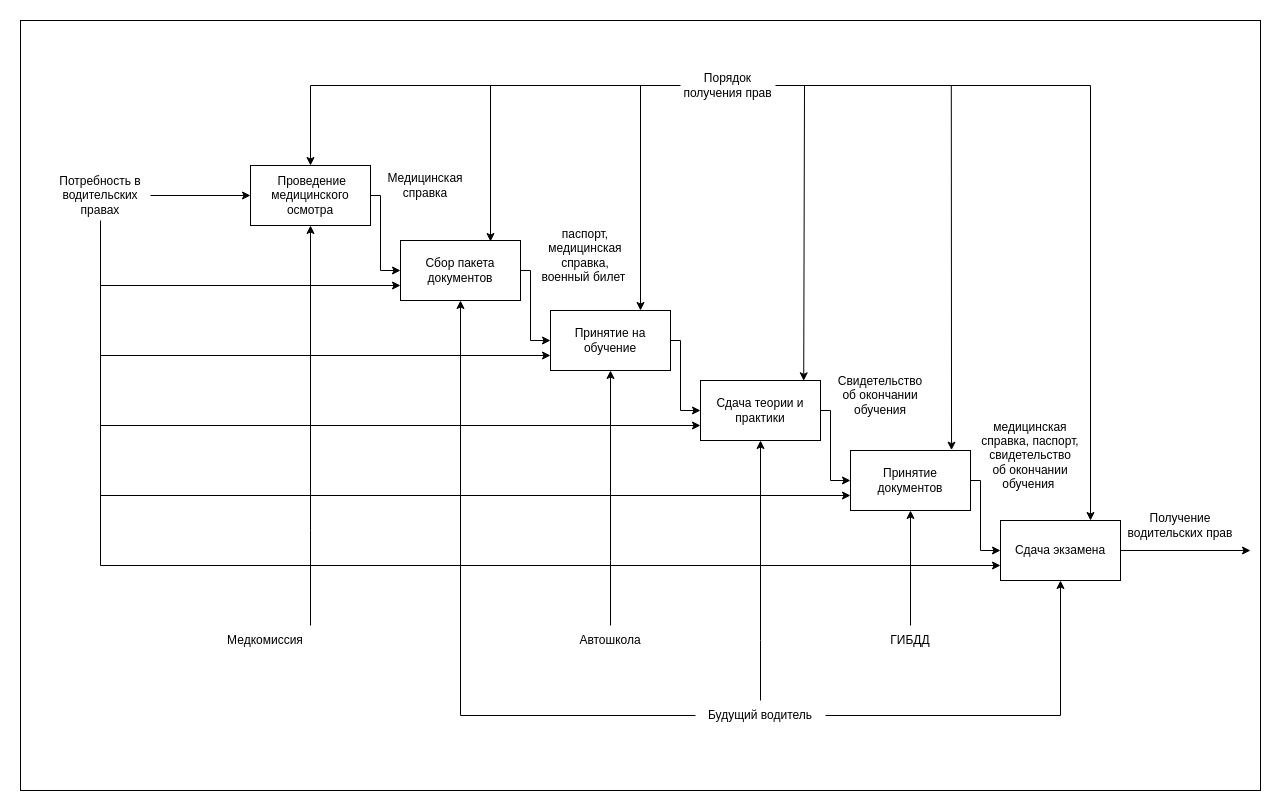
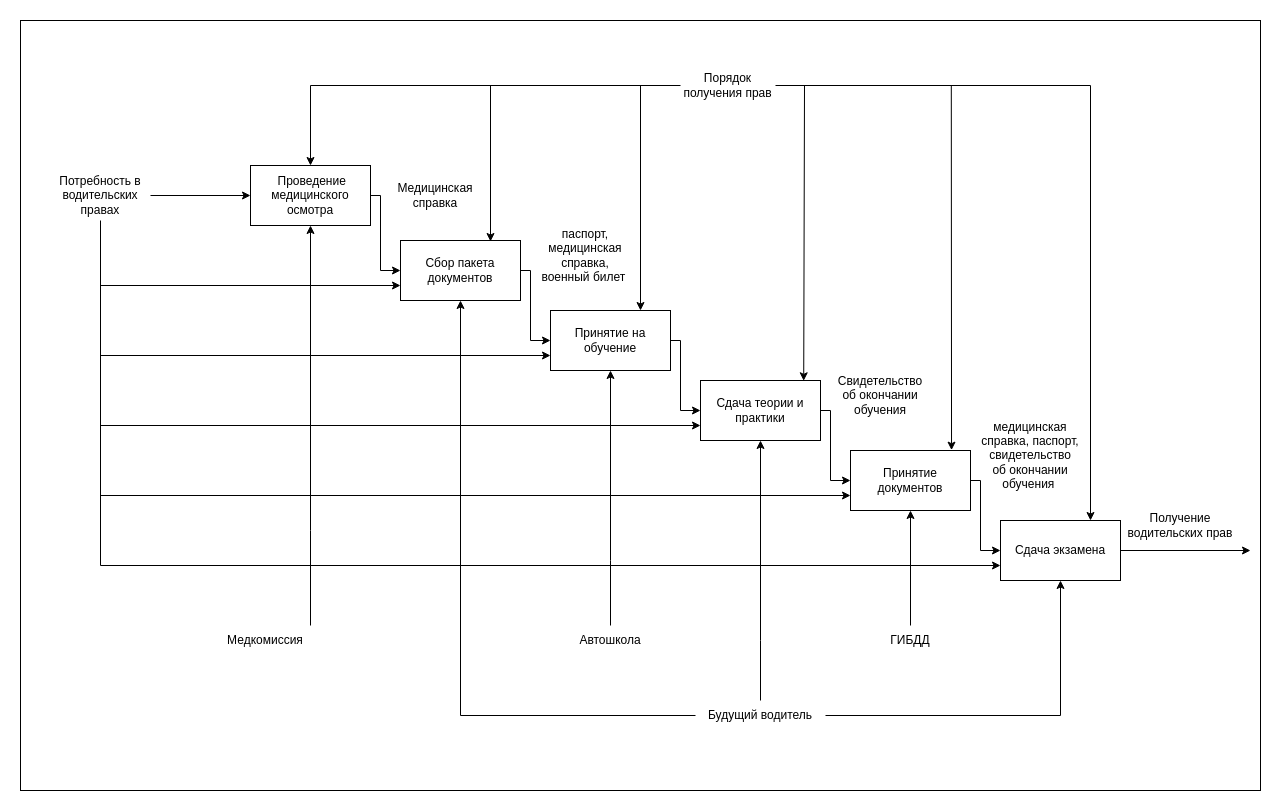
node "Медицинская справка": moved (426, 186) -> (436, 196)
